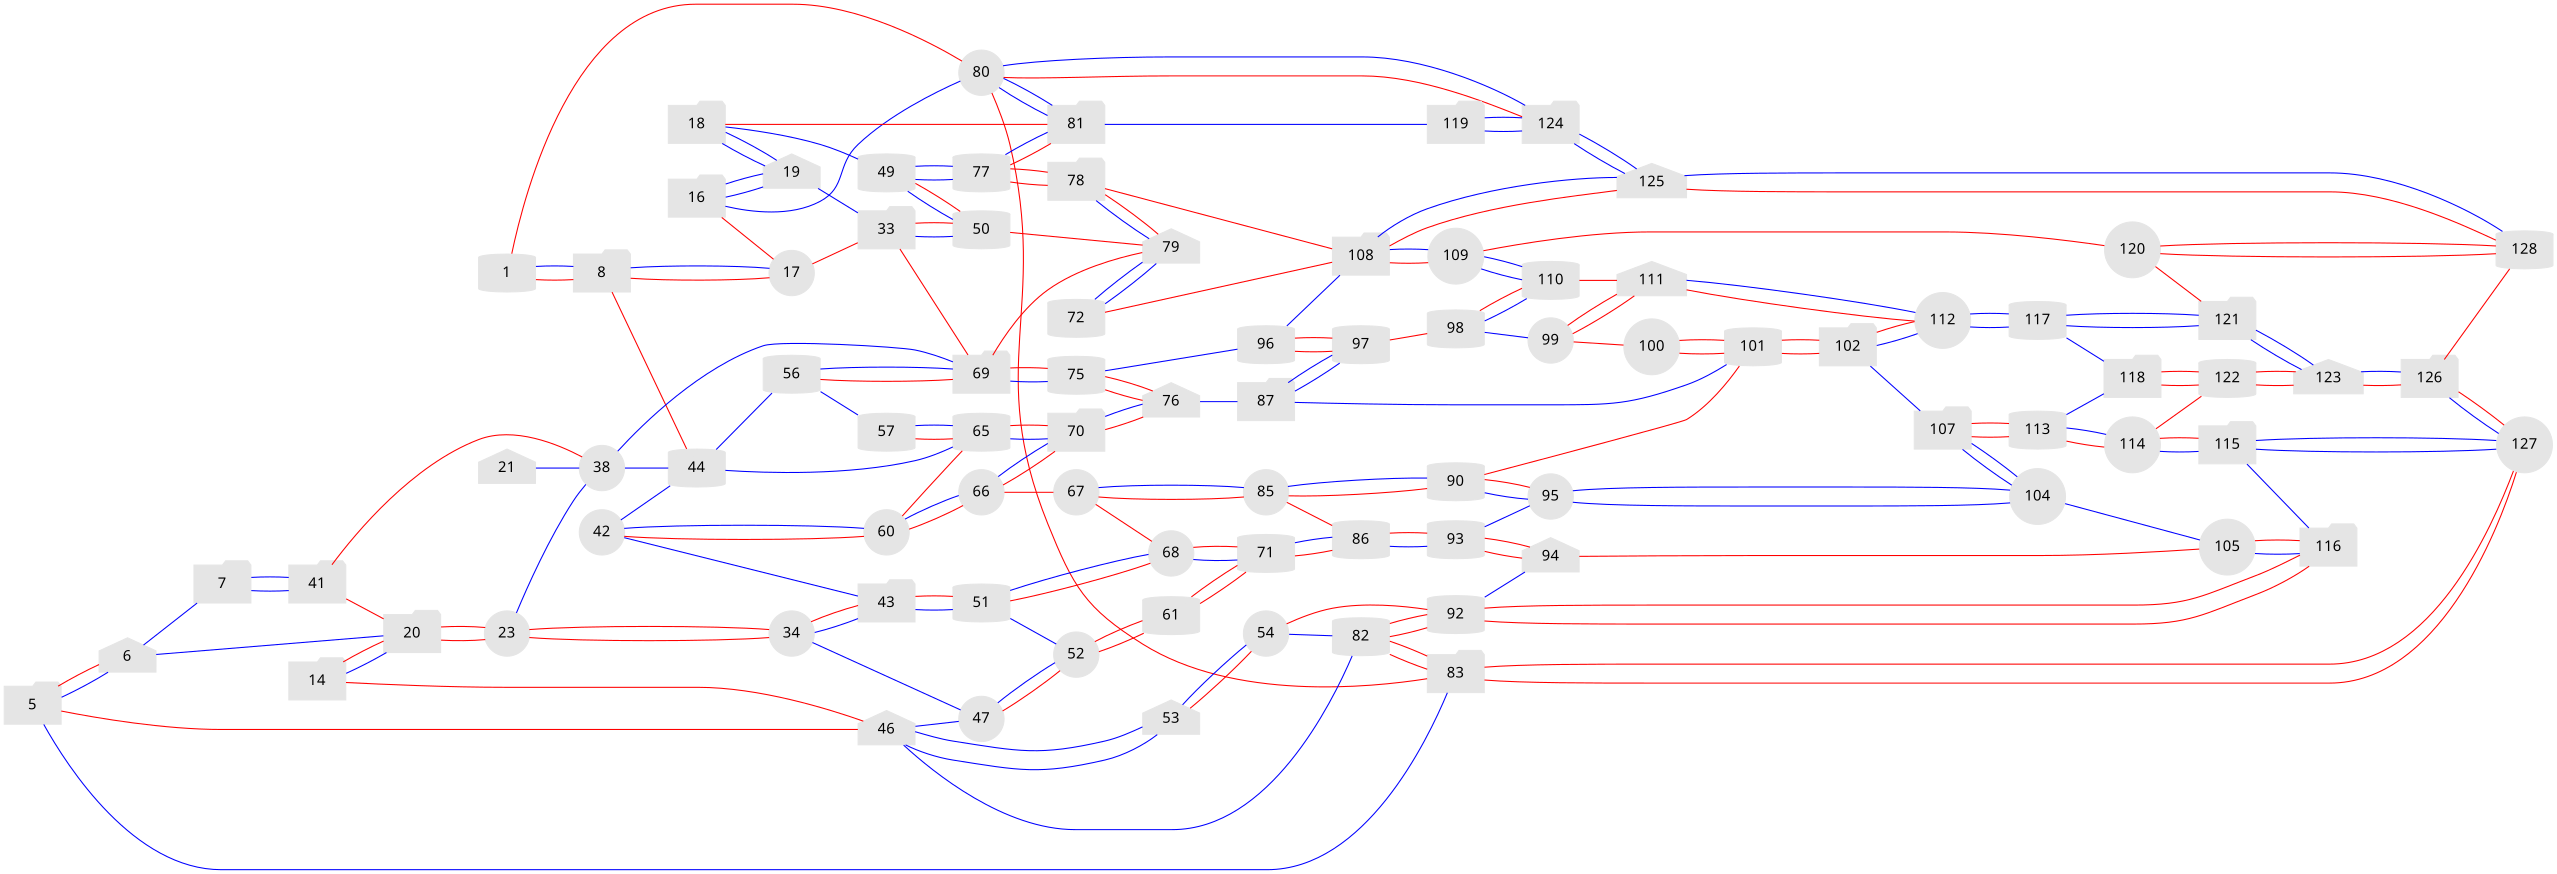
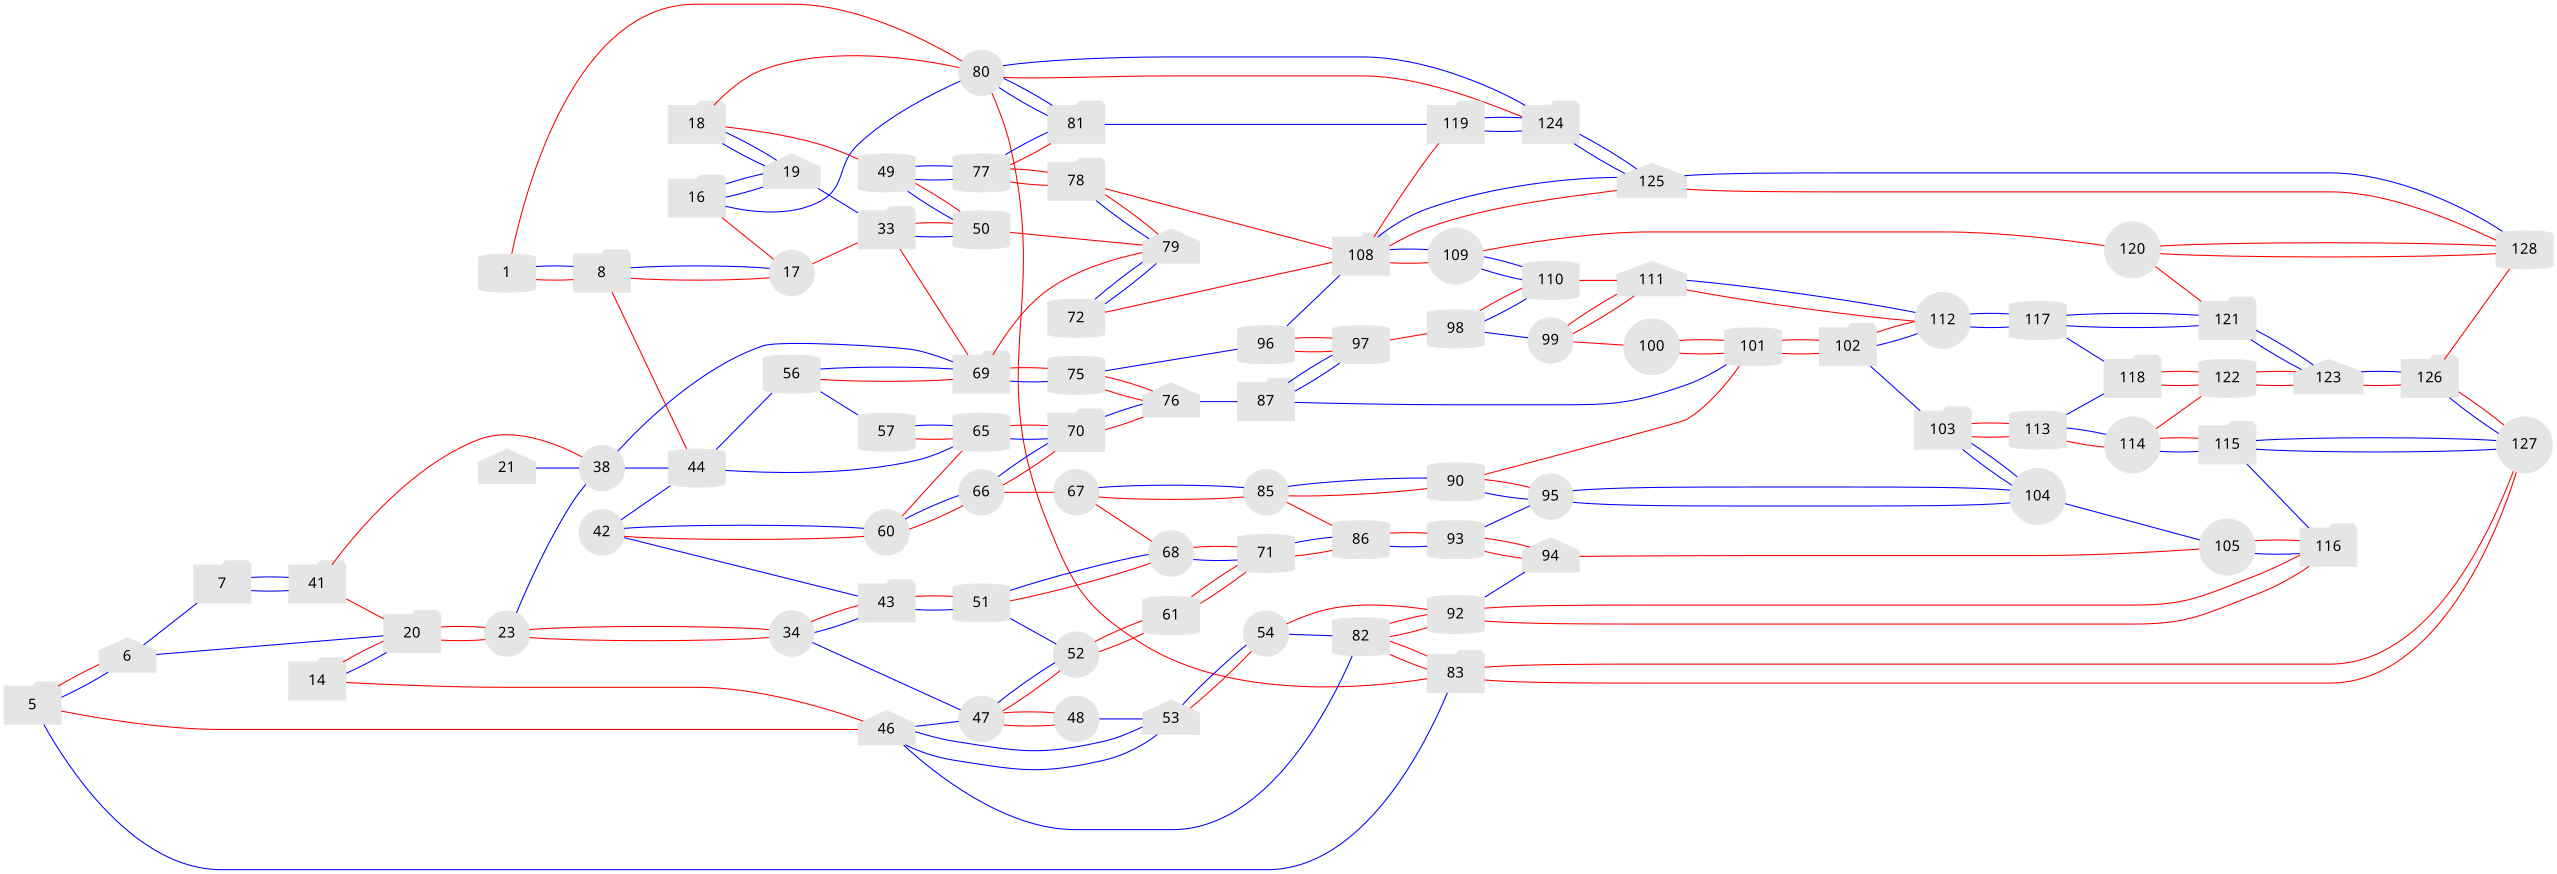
edge "18" -- "81": now "18" -- "80"
edge "18" -- "49": color blue -> red
edge "119" -- "108": added
node "107": label "107" -> "103"
node "48": added
